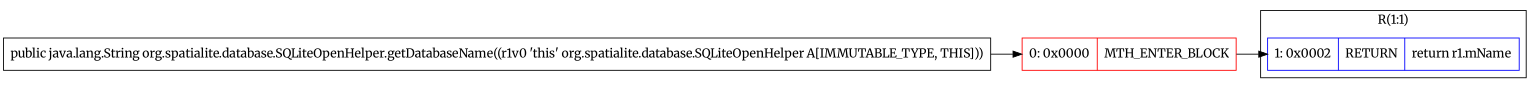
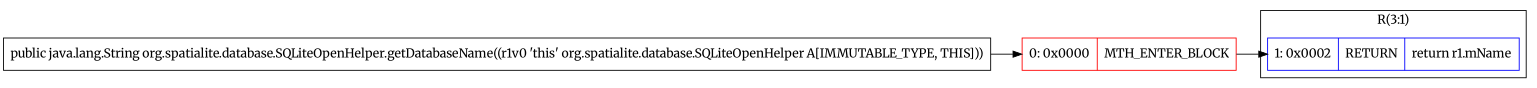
cluster "R(1:1)": label "R(1:1)" -> "R(3:1)"
